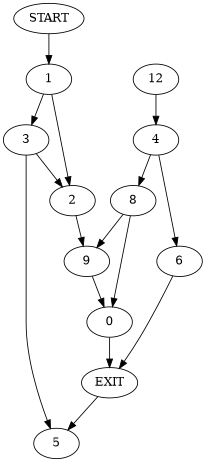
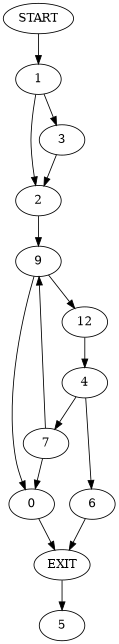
node "8": label "8" -> "7"
edge "9" -> "12": added
edge "3" -> "5": removed
